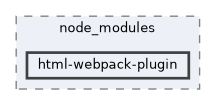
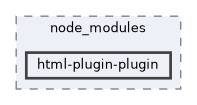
node "html-webpack-plugin": label "html-webpack-plugin" -> "html-plugin-plugin"
